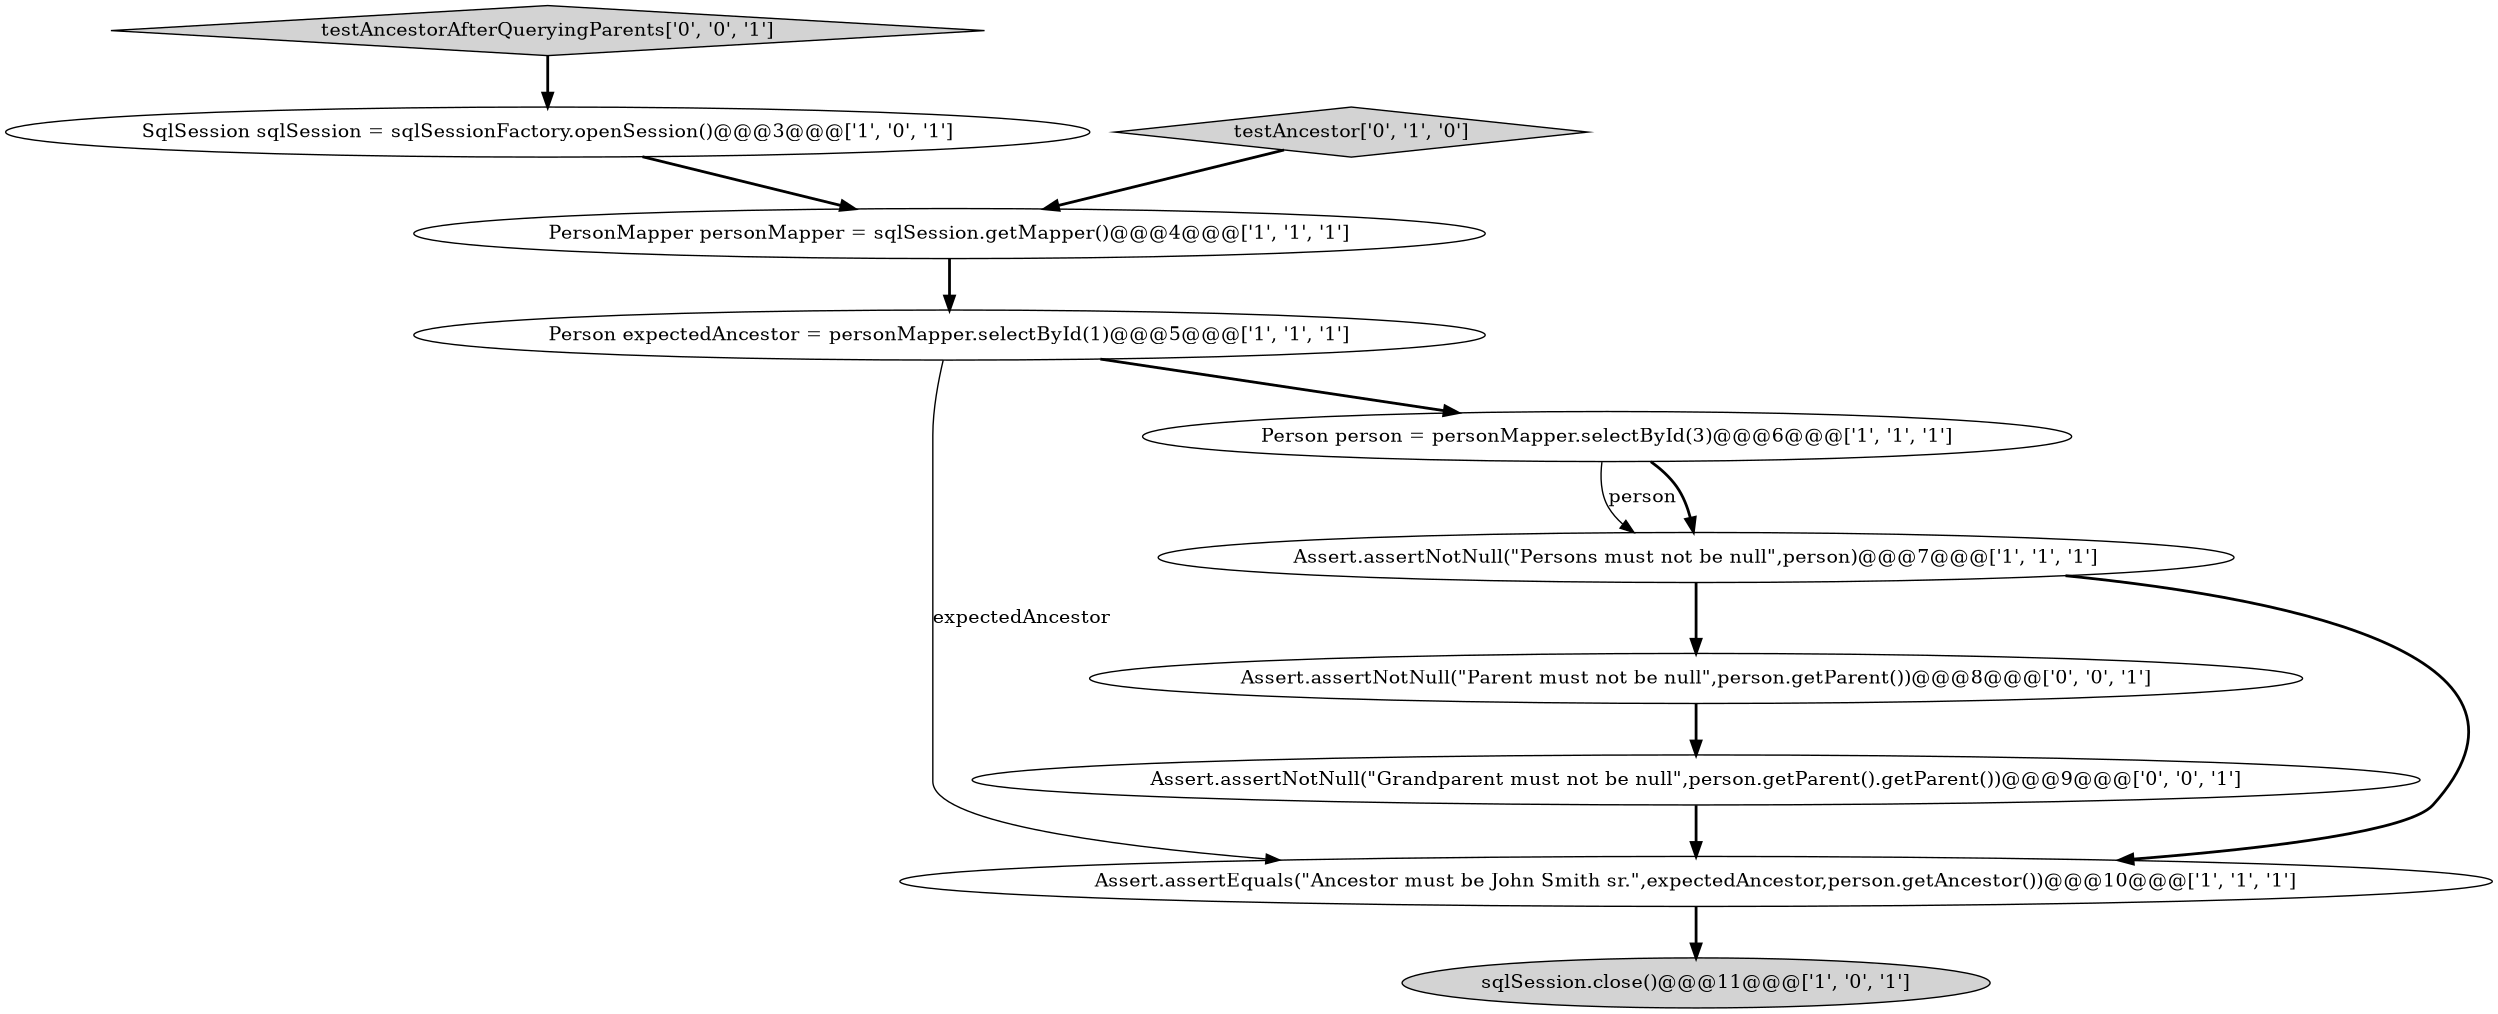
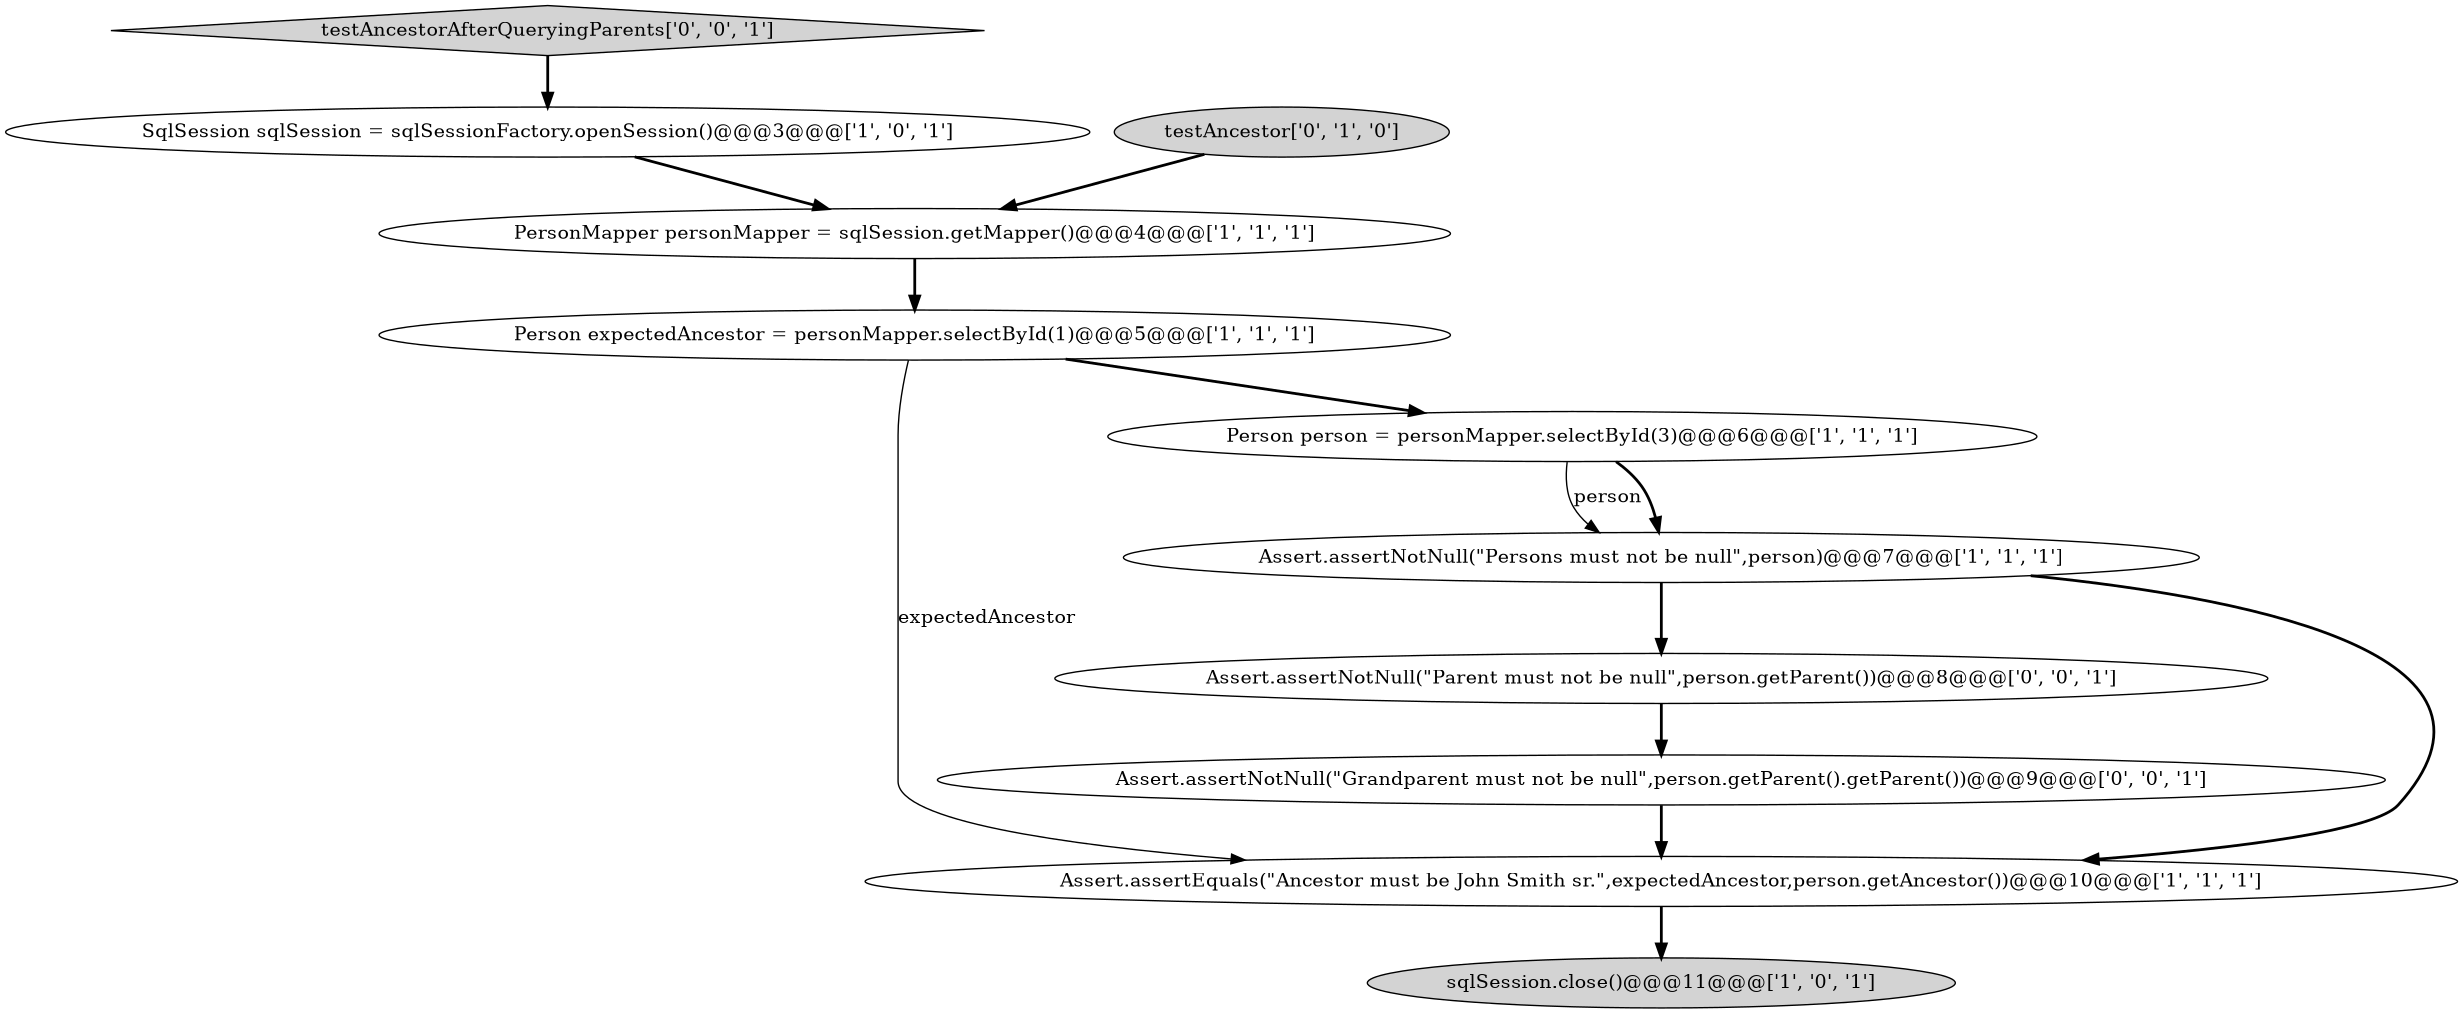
node "testAncestor['0', '1', '0']": shape diamond -> ellipse
